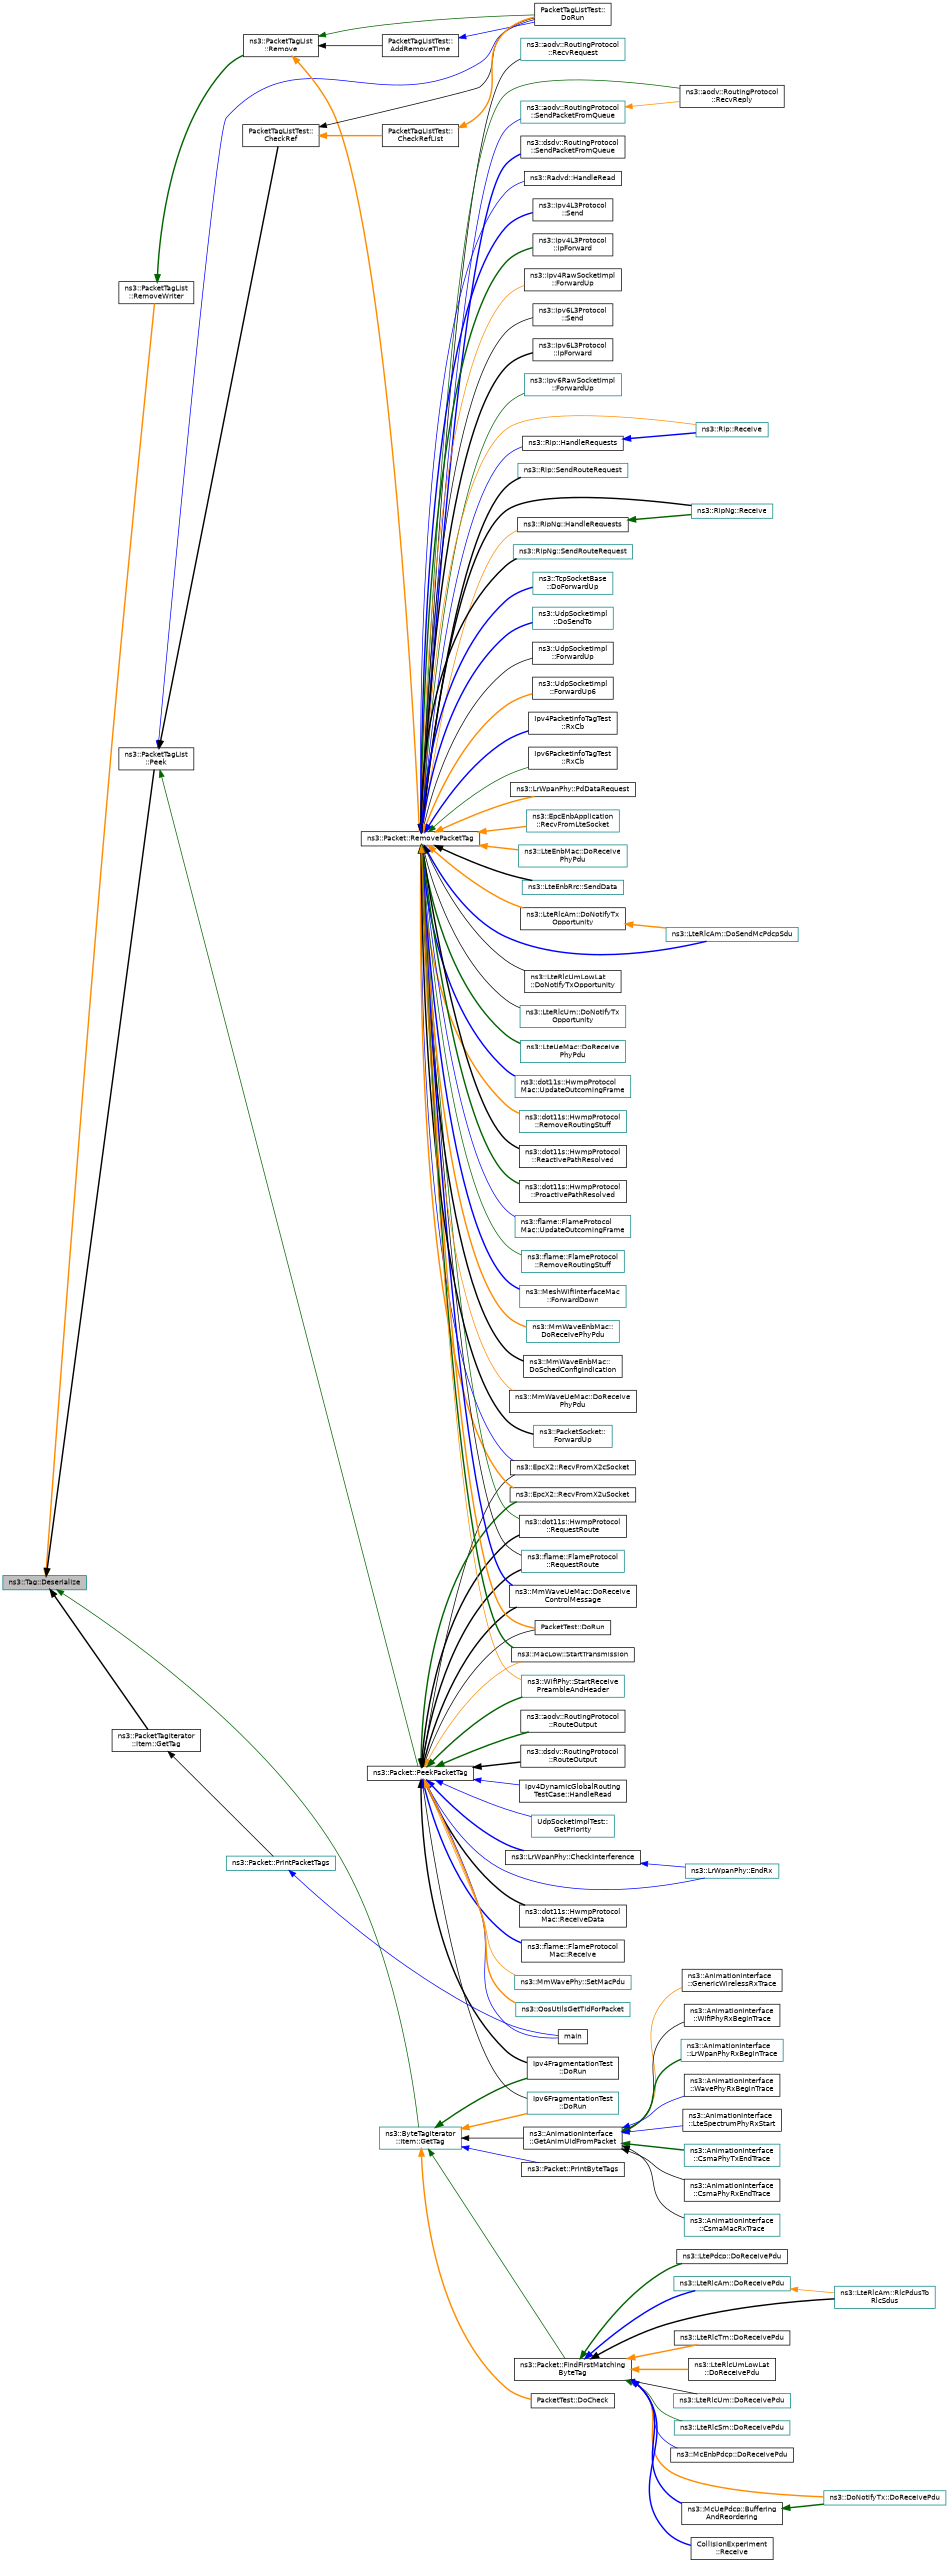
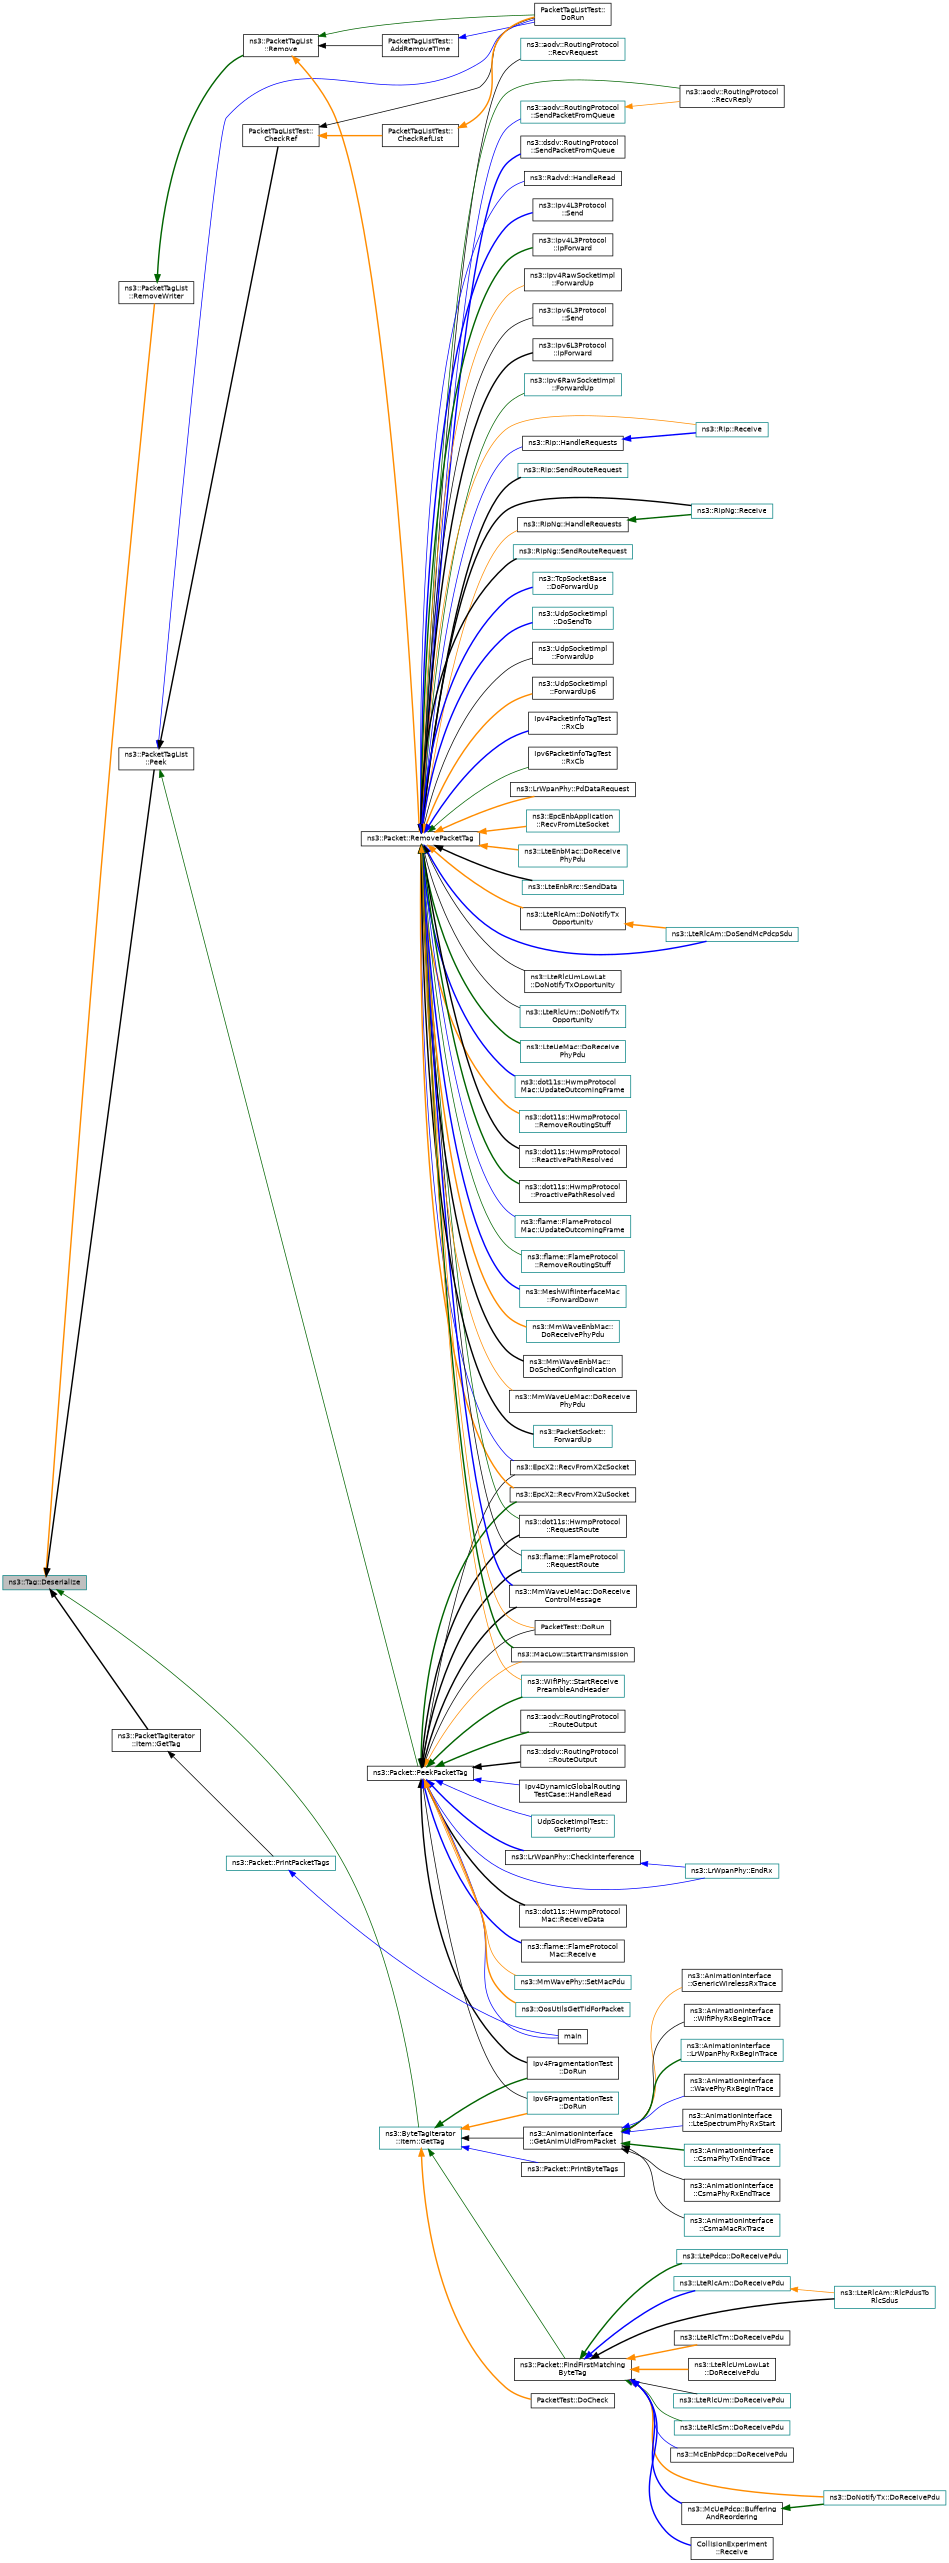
edge "PacketTest::DoRun" -> "ns3::Packet::RemovePacketTag": style bold -> solid
node "ns3::LtePdcp::DoReceivePdu": color black -> teal
